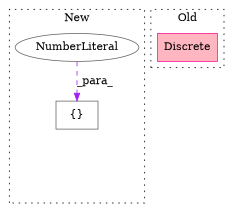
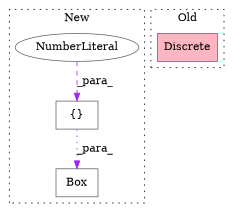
node "Box": added
